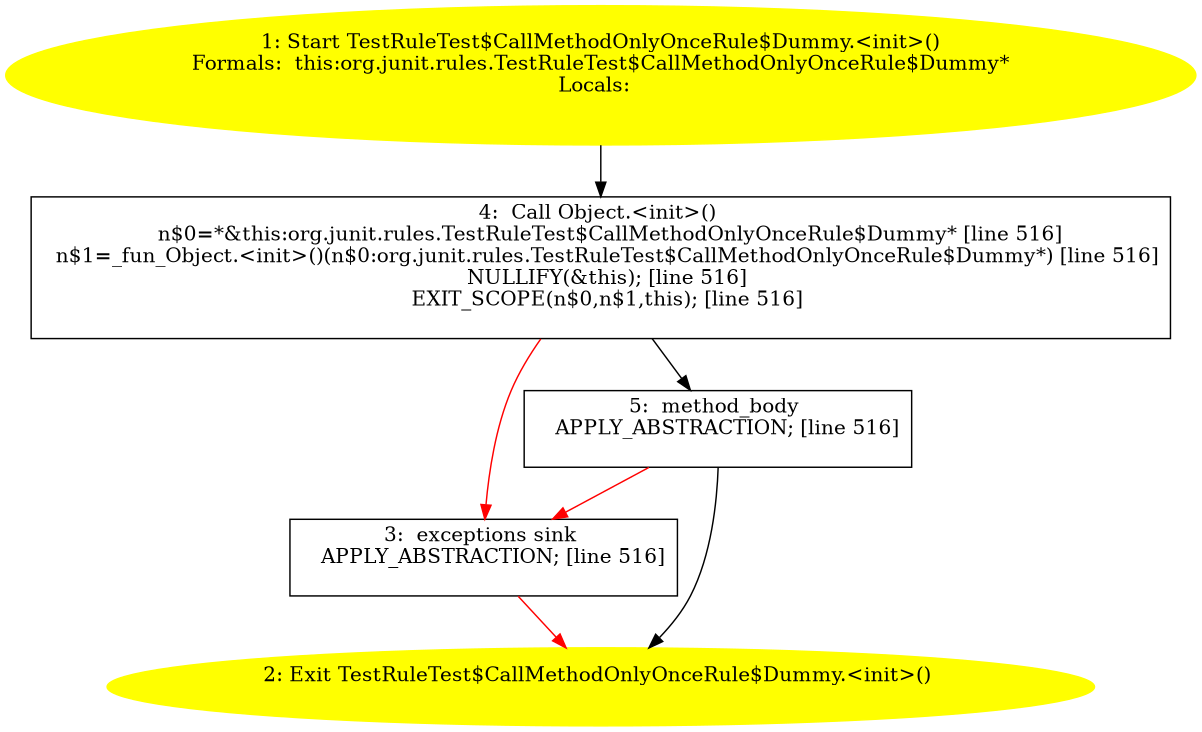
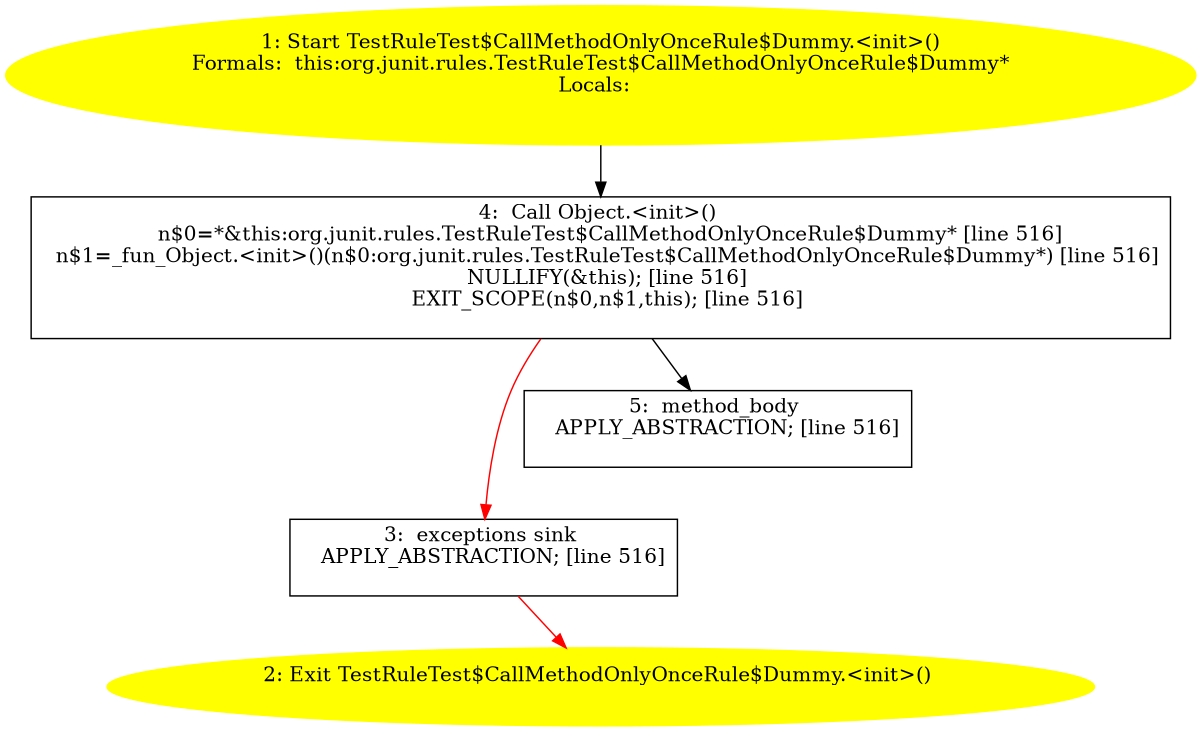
edge "5:  method_body APPLY_ABSTRACTION; [line 516]" -> "3:  exceptions sink APPLY_ABSTRACTION; [line 516]": removed
edge "5:  method_body APPLY_ABSTRACTION; [line 516]" -> "2: Exit TestRuleTest$CallMethodOnlyOnceRule$Dummy.<init>()": removed
